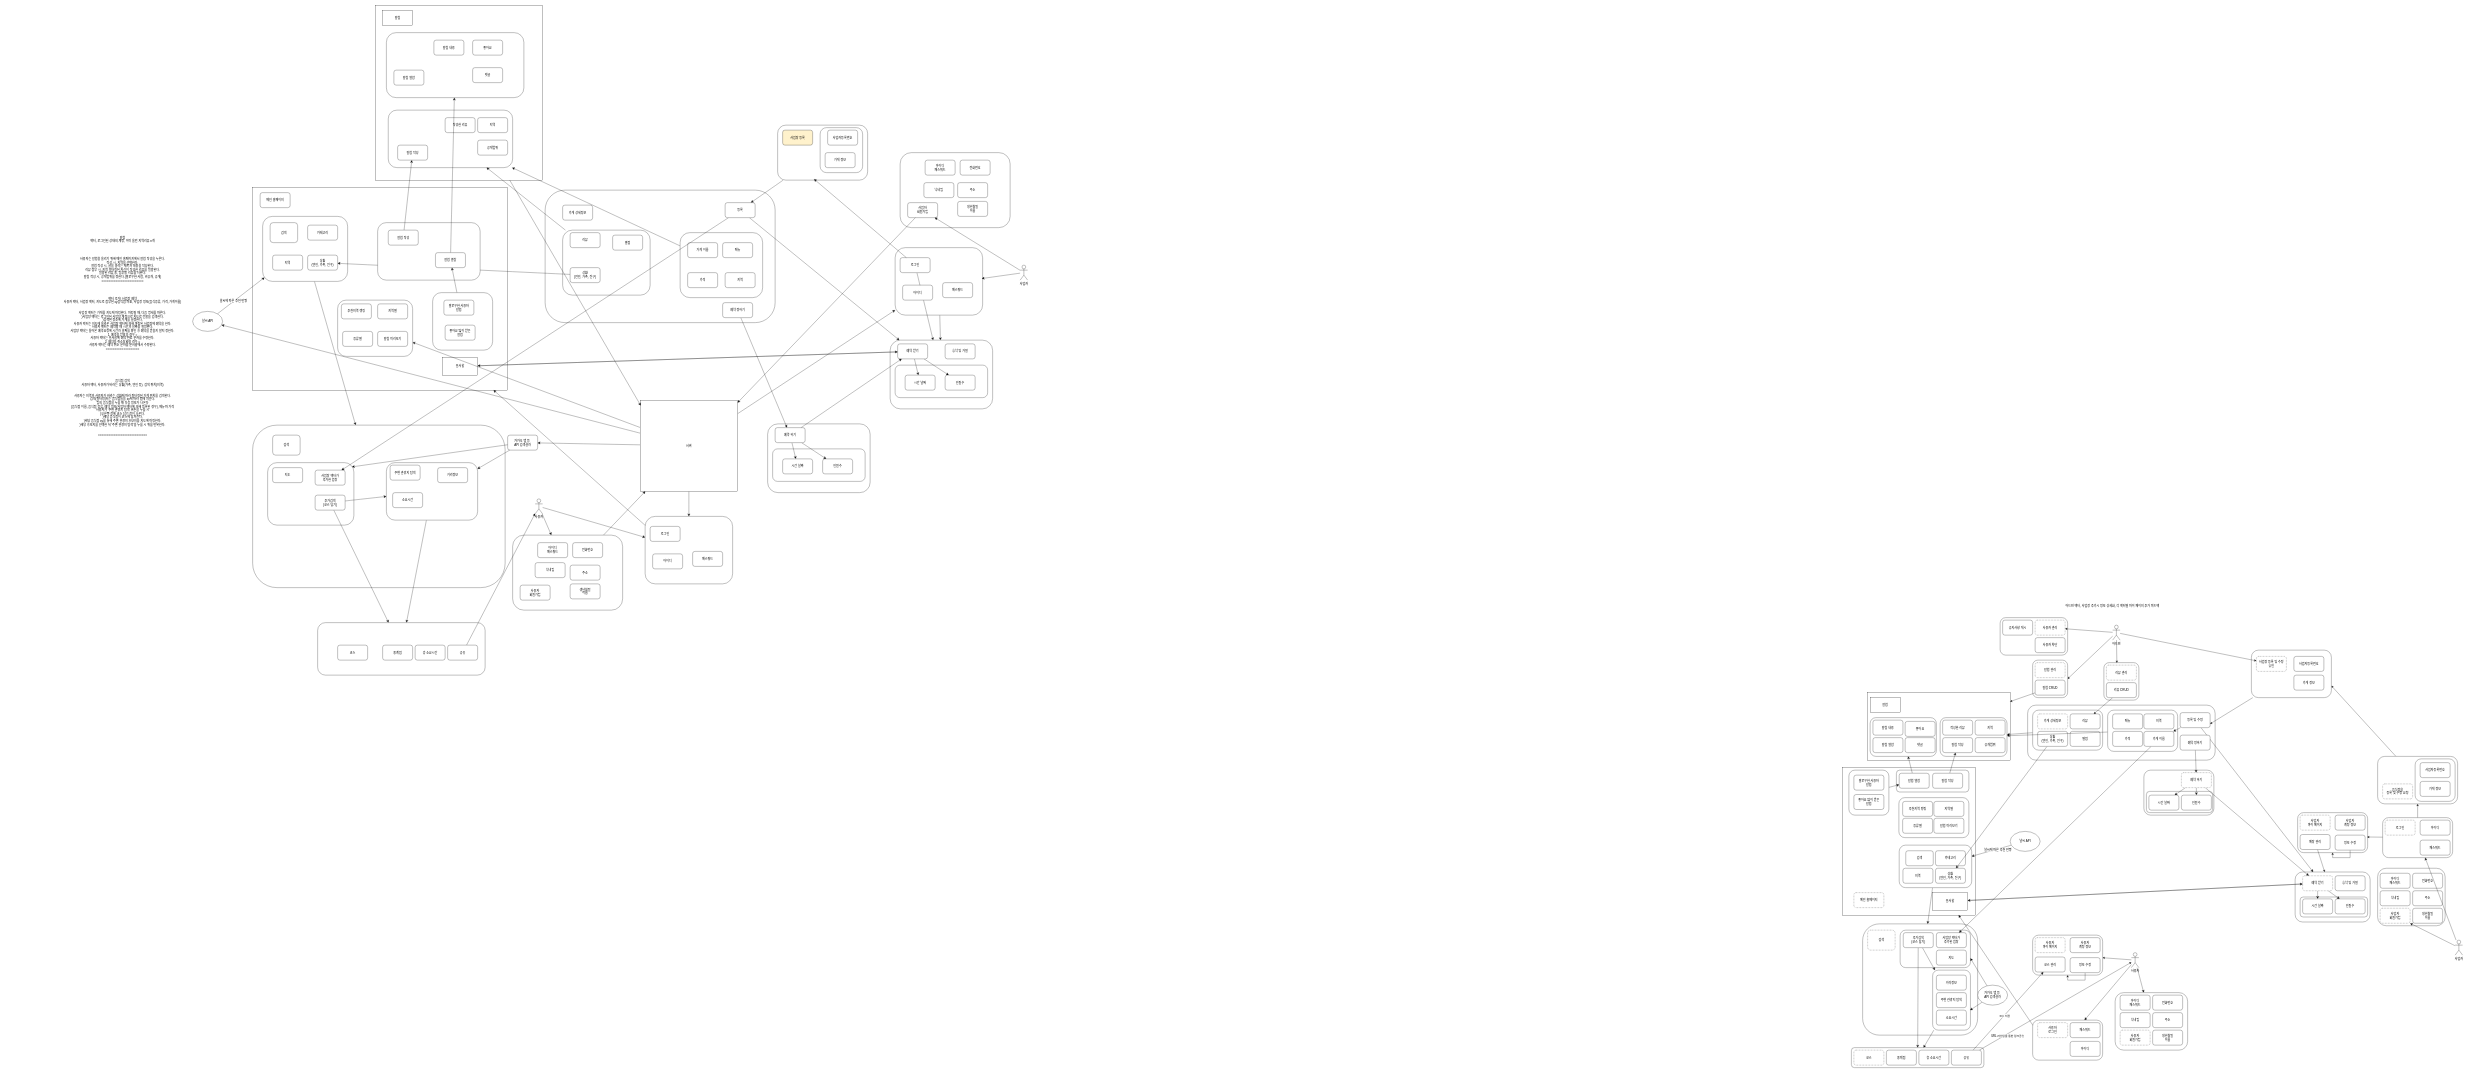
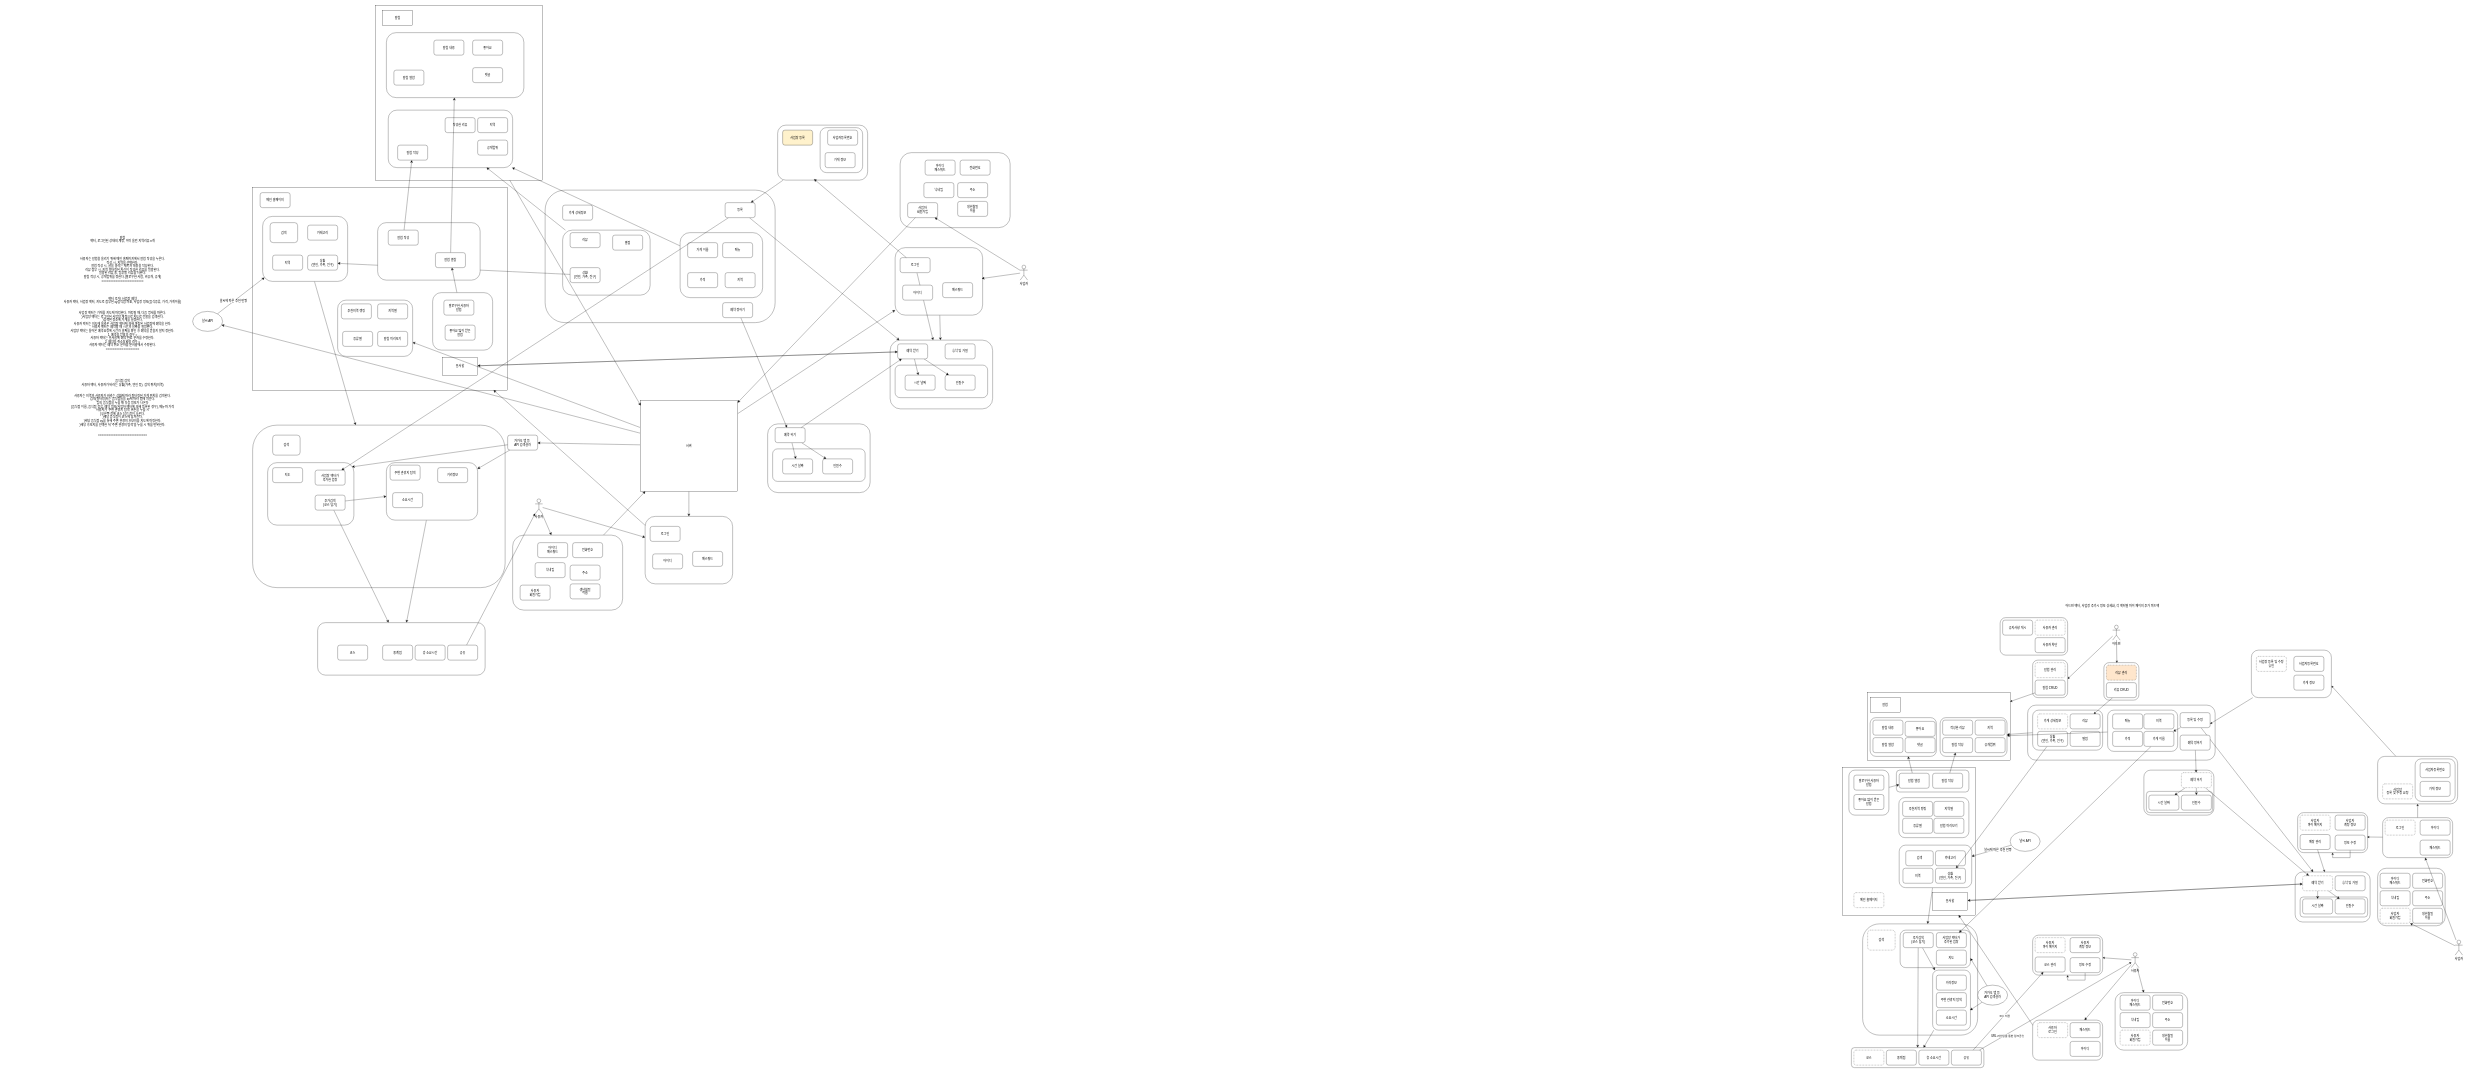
edge "어드민" -> "사용자 관리": removed
edge "어드민" -> "사업장 등록 및 수정 승인": removed
node "리뷰 관리": fillcolor #ffffff -> #ffe6cc
node "음식점을 등록 및 수정 요청": label "음식점을 등록 및 수정 요청" -> "사업장 등록 및 수정 요청"
